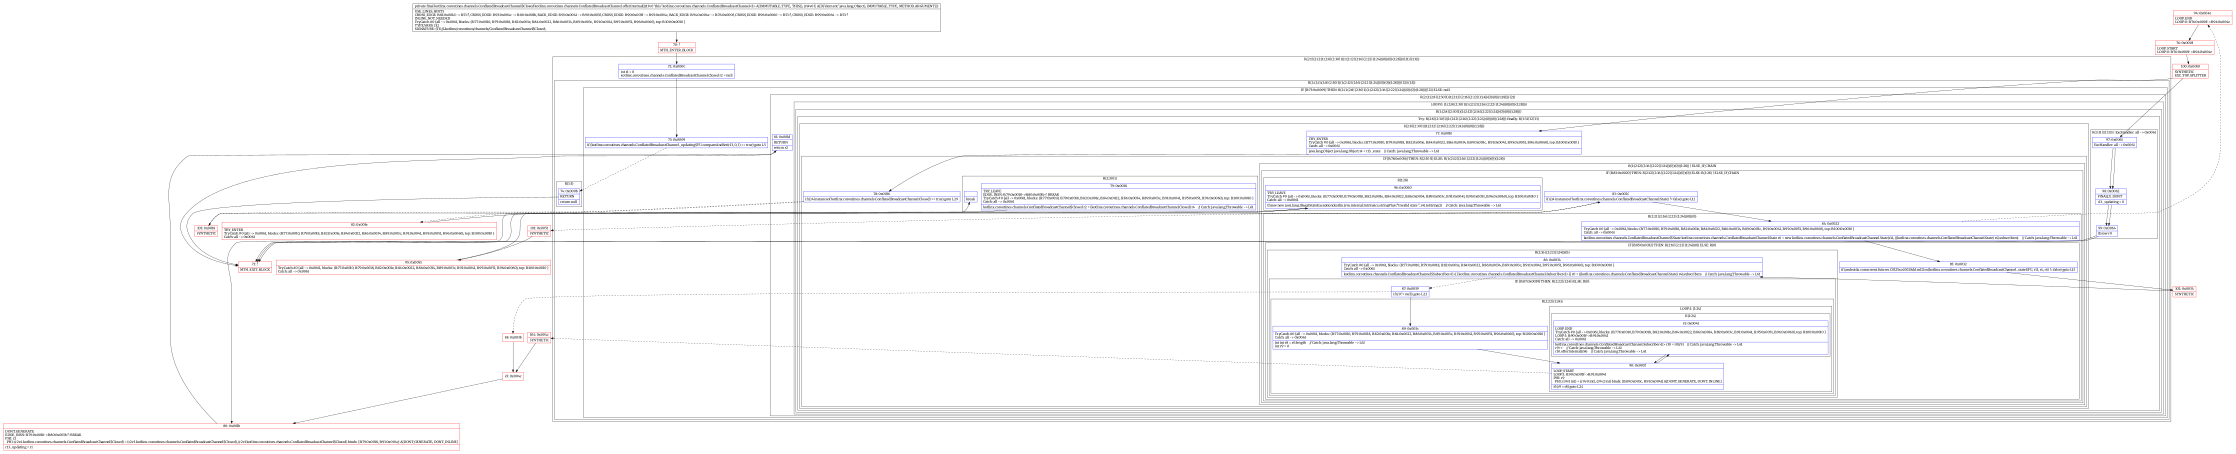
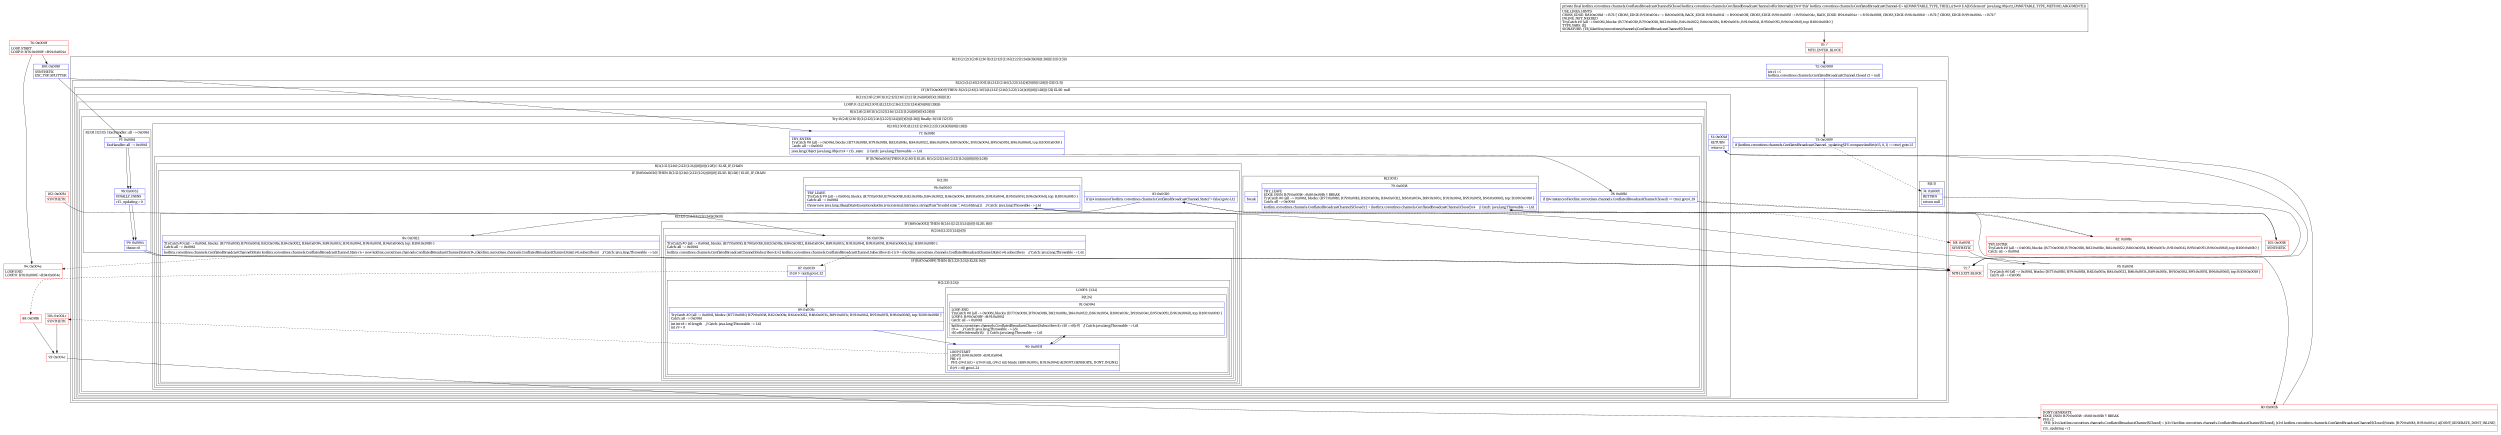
edge "94: 0x004e" -> "76: 0x000f": reversed
node "100: 0x0010": color red -> blue
node "98: 0x0062": text "FINALLY_DONT" -> "FINALLY_INSNS"
edge "78: 0x0016" -> "103: 0x0018": style dashed -> solid
edge "103: 0x0018" -> "break": now "103: 0x0018" -> "79: 0x0018"
node "85: 0x0032": removed
